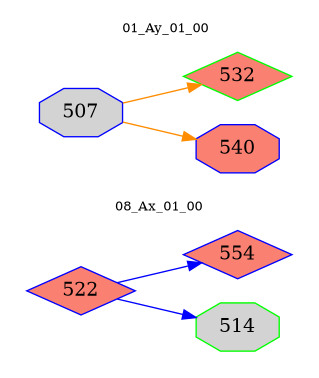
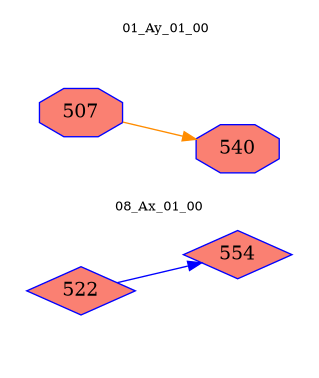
node "532": removed
node "507": fillcolor lightgrey -> salmon
node "514": removed
